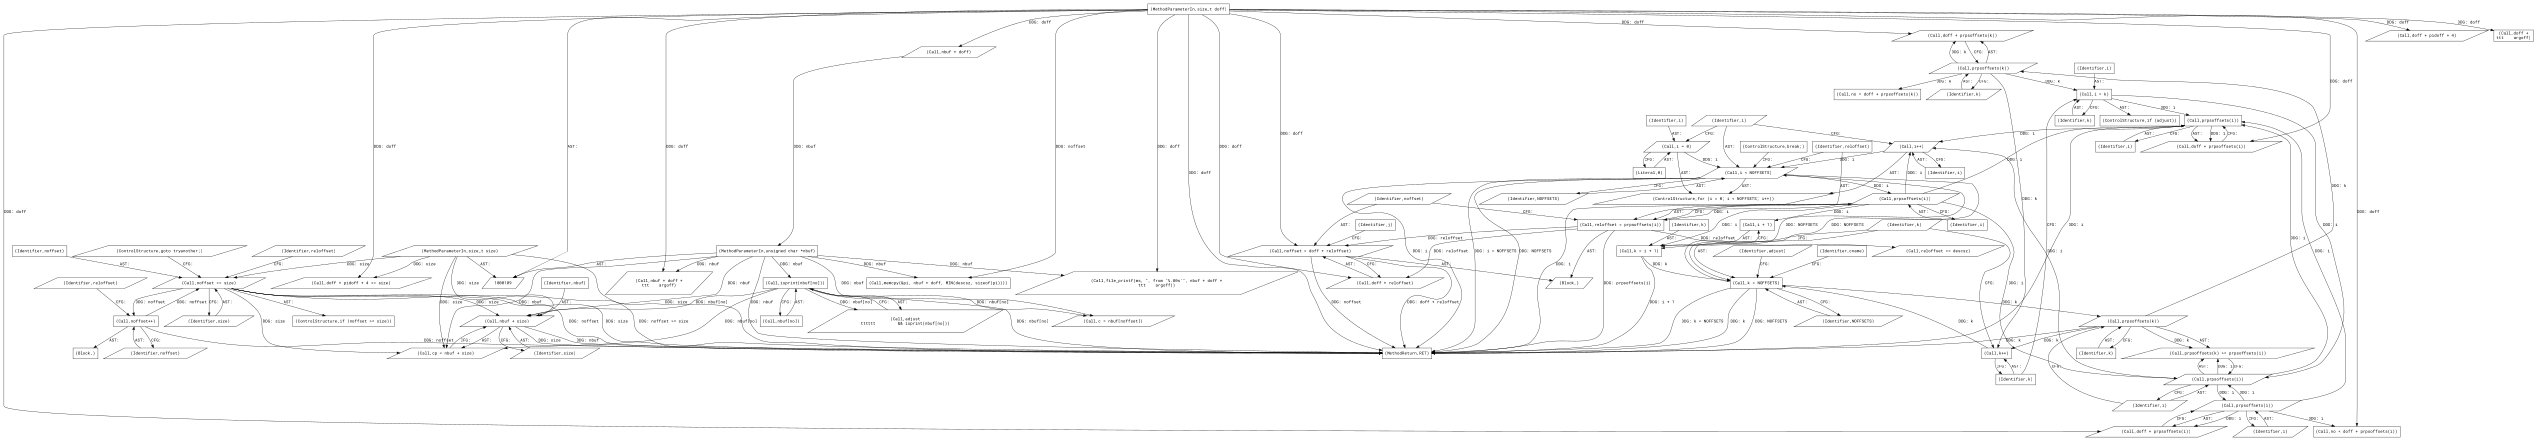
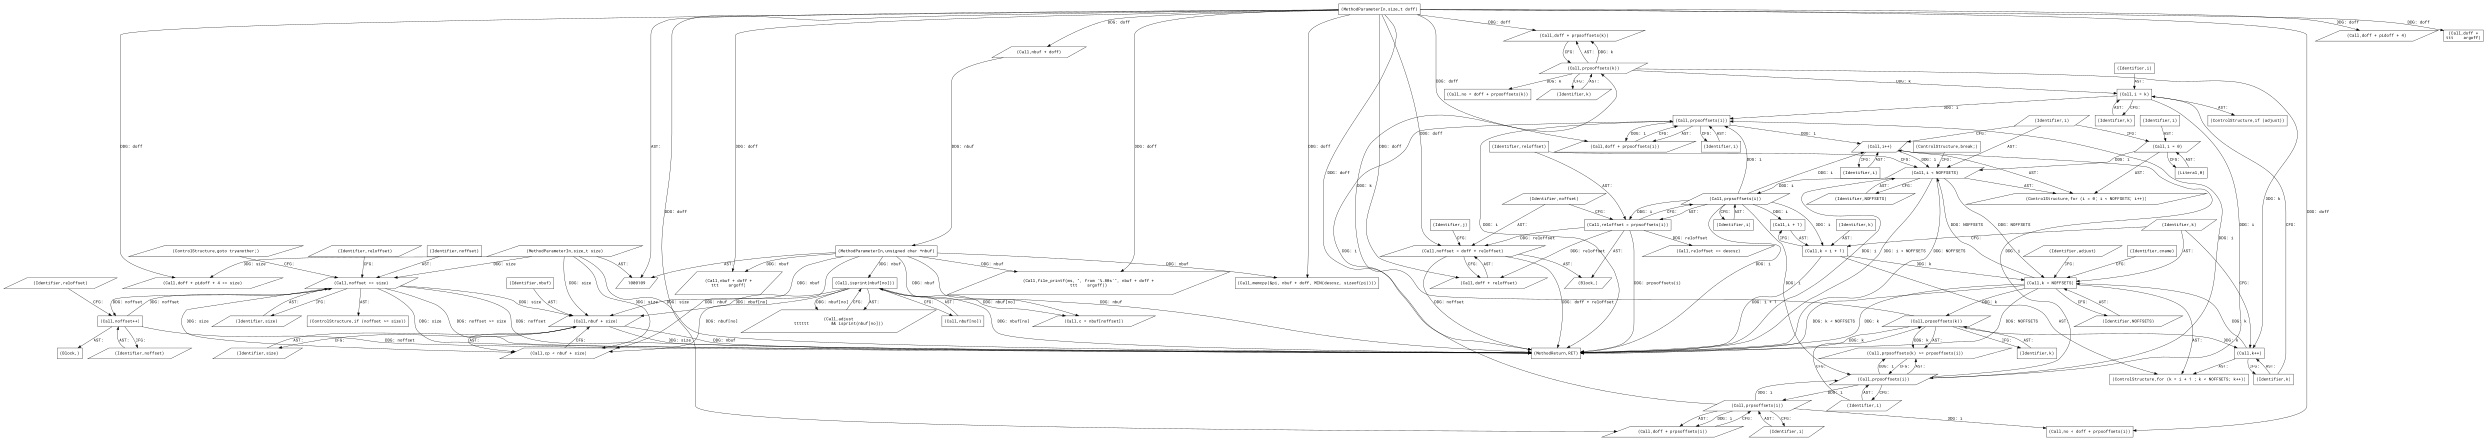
edge "(MethodParameterIn,size_t doff)" -> "(Call,memcpy(&pi, nbuf + doff, MIN(descsz, sizeof(pi))))": label "DDG: noffset" -> "DDG: doff"
node "(ControlStructure,for (k = i + 1 ; k < NOFFSETS; k++))": added
